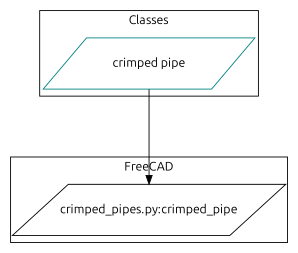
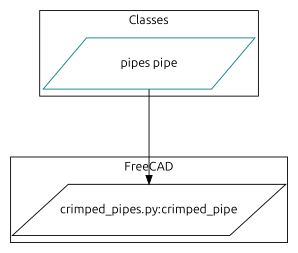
node "crimped pipe": label "crimped pipe" -> "pipes pipe"
